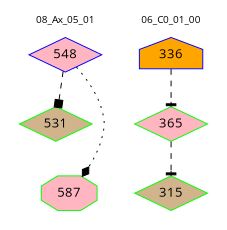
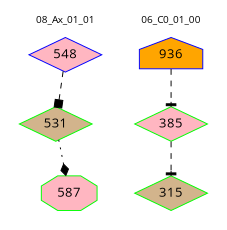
cluster "08_Ax_05_01": label "08_Ax_05_01" -> "08_Ax_01_01"
node "336": label "336" -> "936"
edge "548" -> "587": now "531" -> "587"
node "365": label "365" -> "385"
